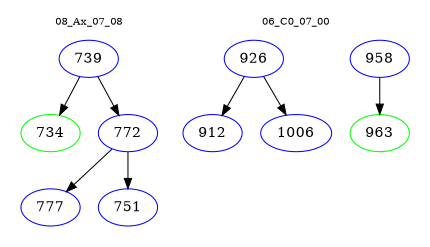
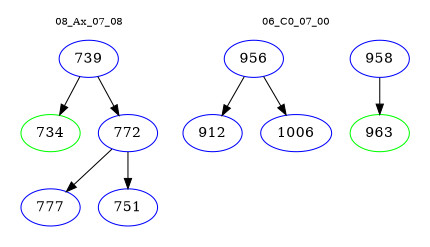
node "926": label "926" -> "956"
